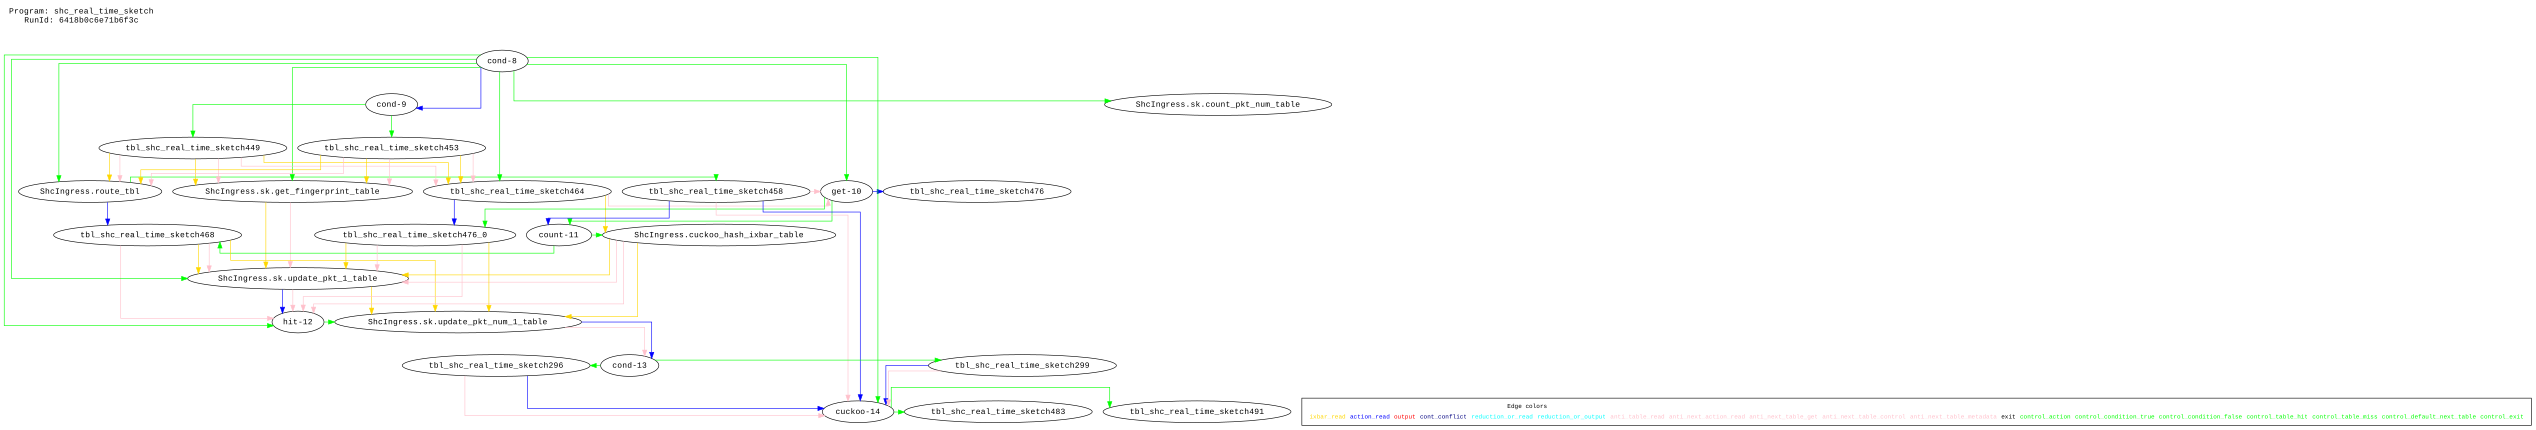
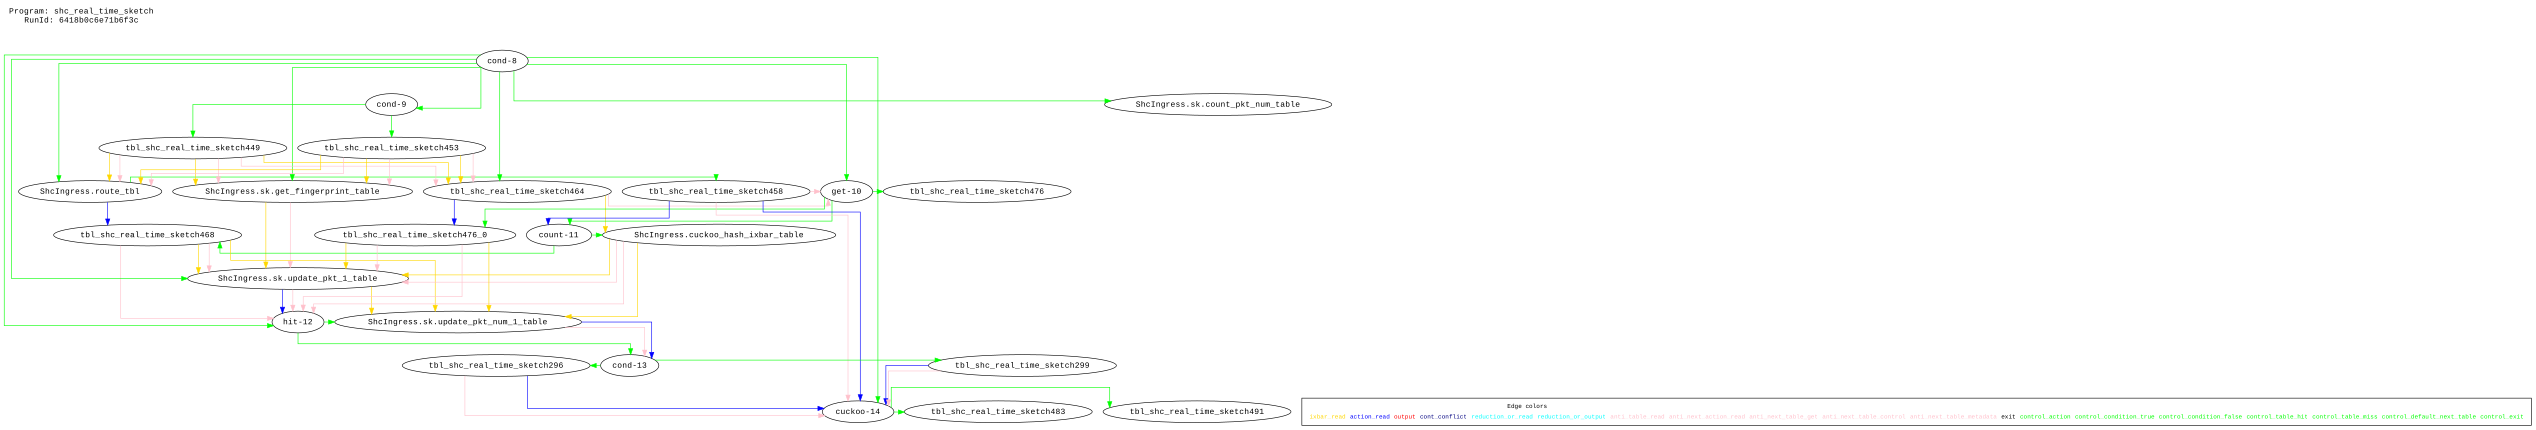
edge "cond-8" -> "cond-9": color blue -> green
edge "get-10" -> "tbl_shc_real_time_sketch476": color blue -> green
edge "hit-12" -> "cond-13": added
